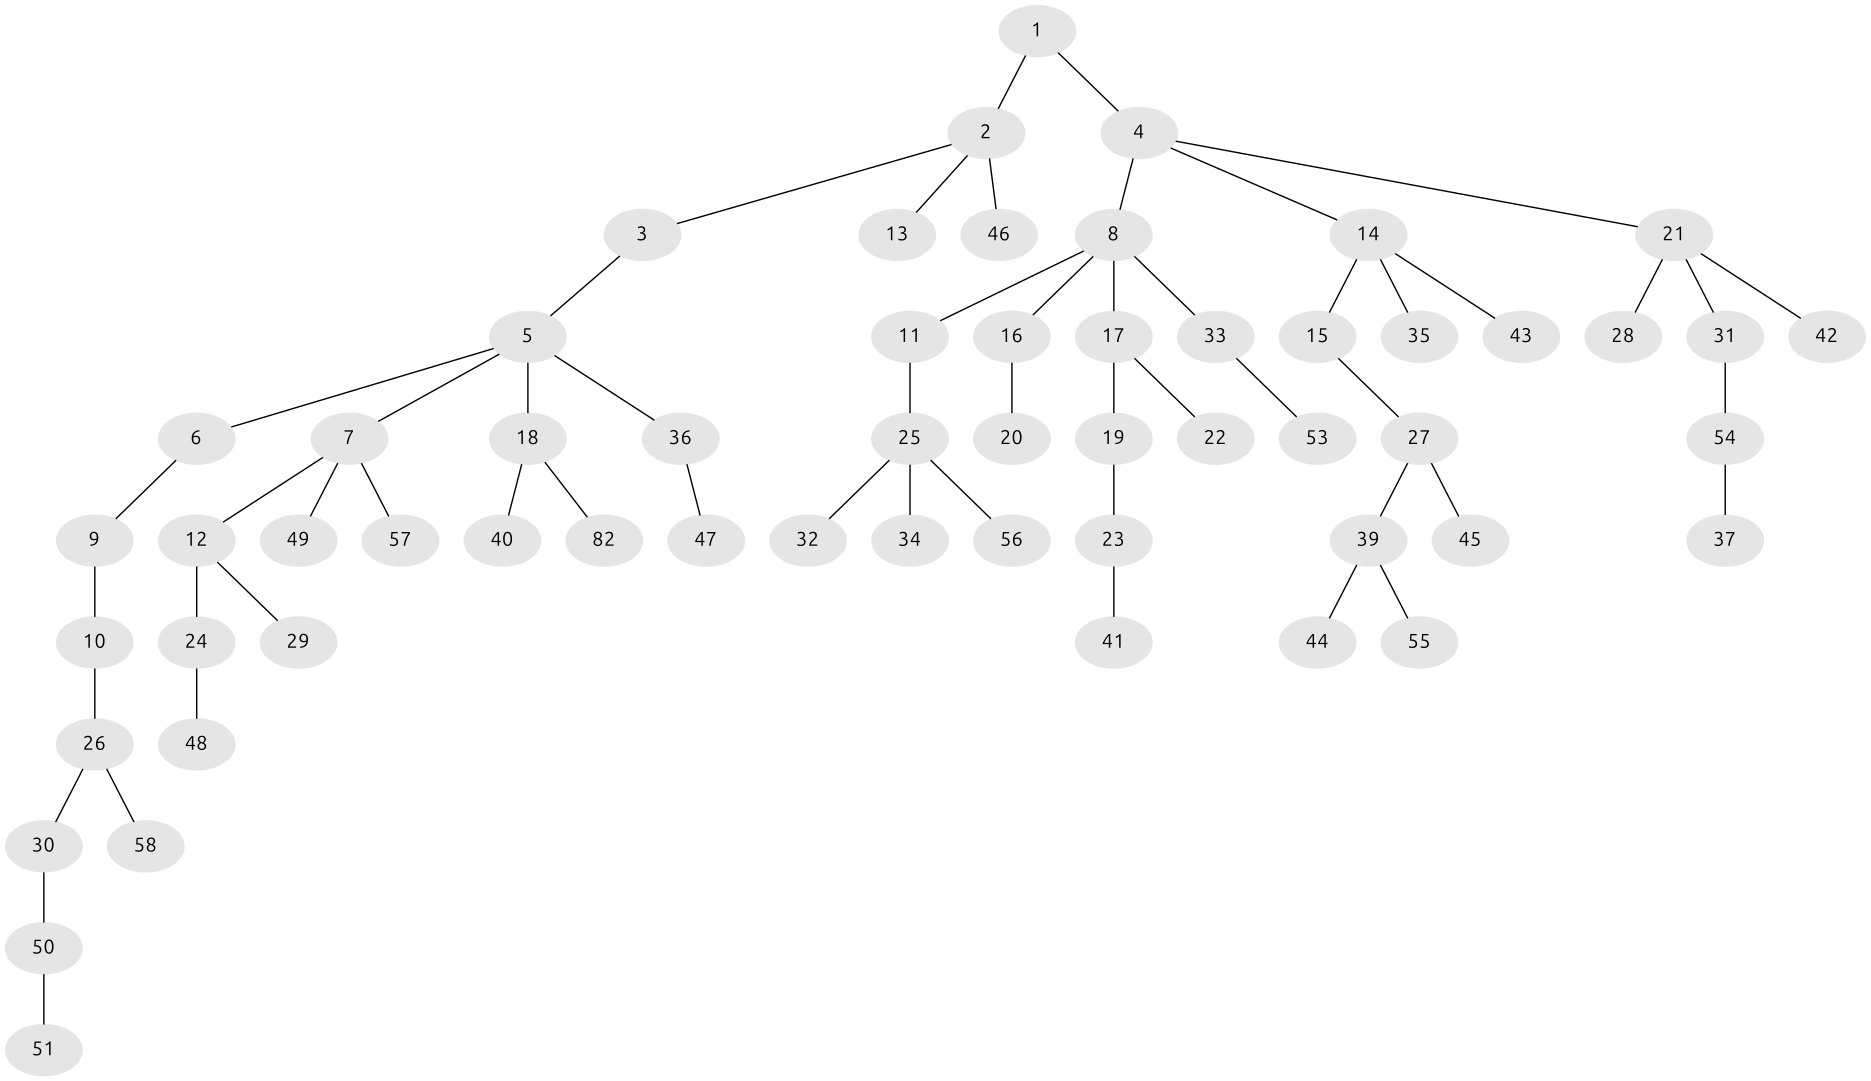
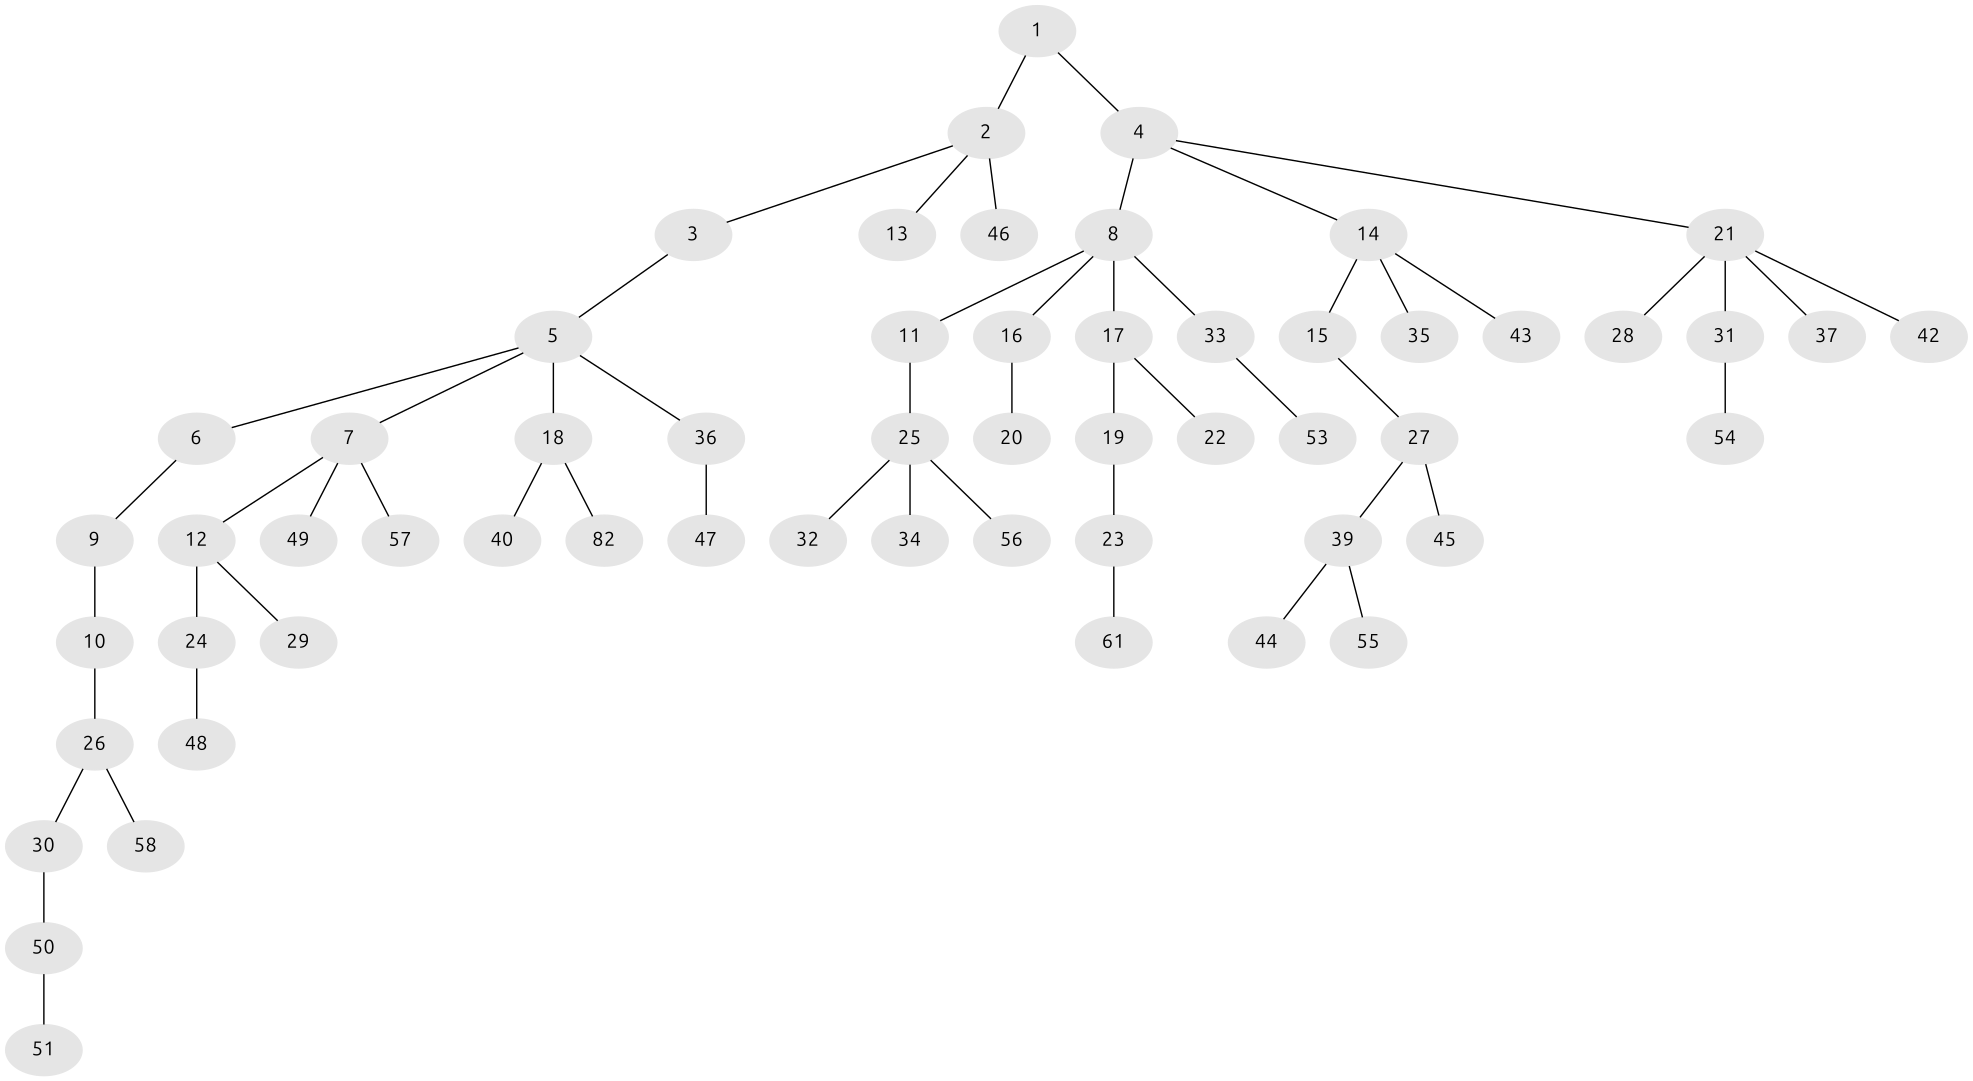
edge "54" -- "37": now "21" -- "37"
node "41": label "41" -> "61"
